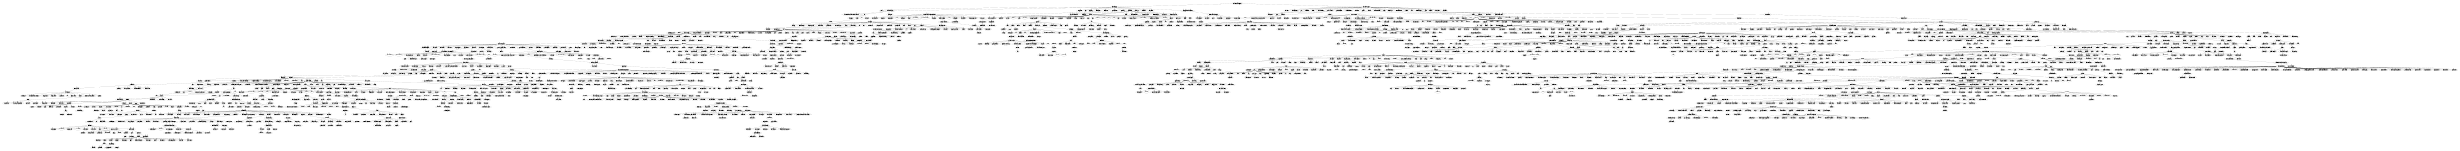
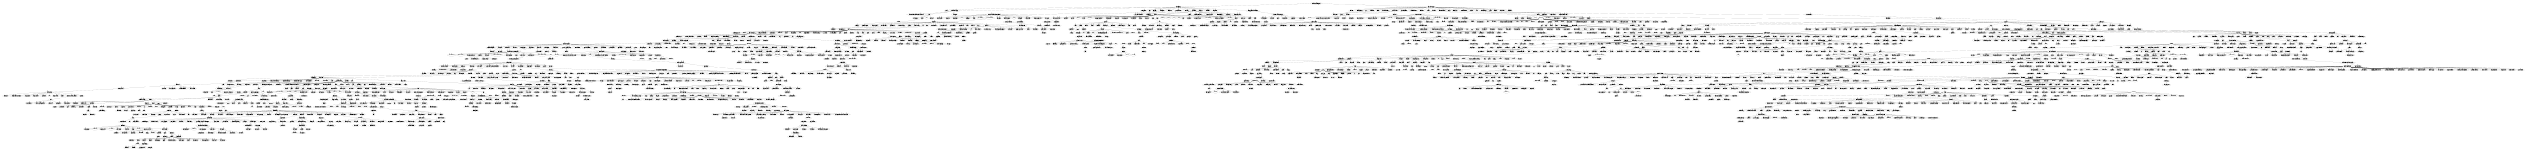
node "Nine Days": added
node "Young Buck": removed
